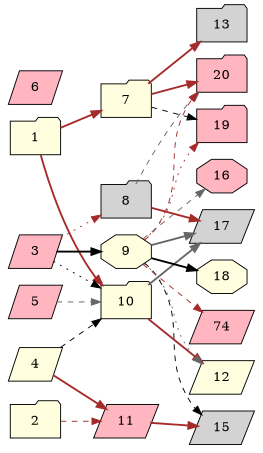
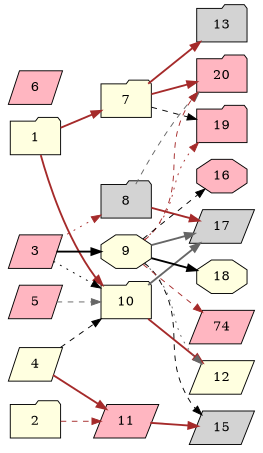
edge "9" -> "16": color gray40 -> black
